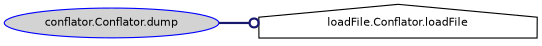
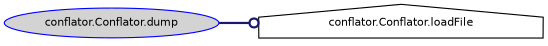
node "loadFile.Conflator.loadFile": label "loadFile.Conflator.loadFile" -> "conflator.Conflator.loadFile"
